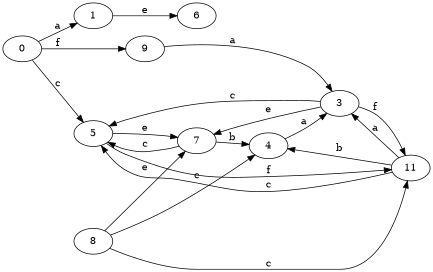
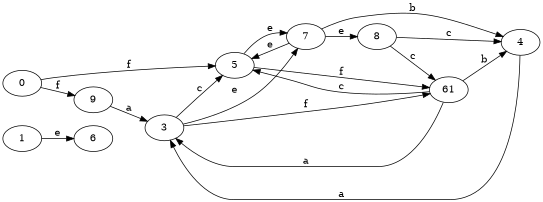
edge "0" -> "1": removed, label "a"
edge "0" -> "5": label "c" -> "f"
edge "7" -> "5": label "c" -> "e"
node "11": label "11" -> "61"
edge "8" -> "7": reversed
